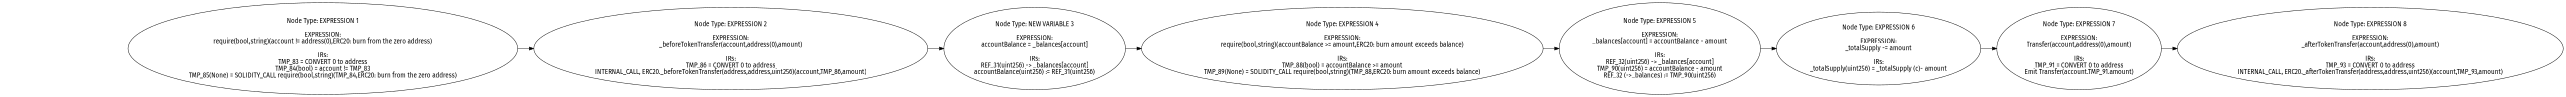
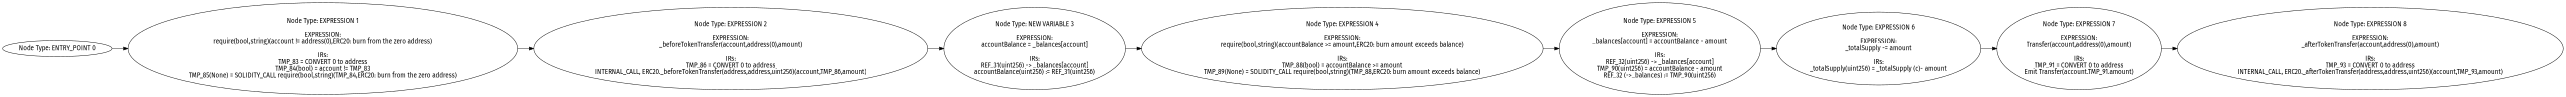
node "Node Type: ENTRY_POINT 0": added
